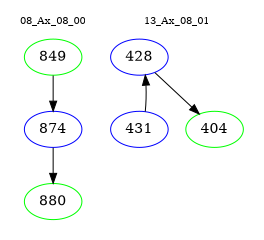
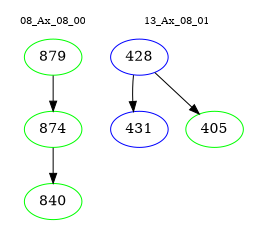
node "849": label "849" -> "879"
edge "431" -> "428": reversed
node "874": color blue -> green
node "404": label "404" -> "405"
node "880": label "880" -> "840"
